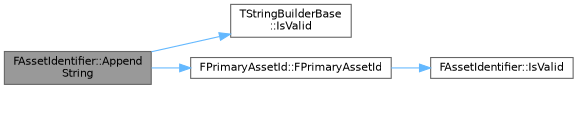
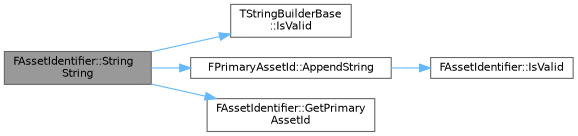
node "FAssetIdentifier::Append String": label "FAssetIdentifier::Append String" -> "FAssetIdentifier::String String"
node "FPrimaryAssetId::FPrimaryAssetId": label "FPrimaryAssetId::FPrimaryAssetId" -> "FPrimaryAssetId::AppendString"
node "FAssetIdentifier::GetPrimary AssetId": added
